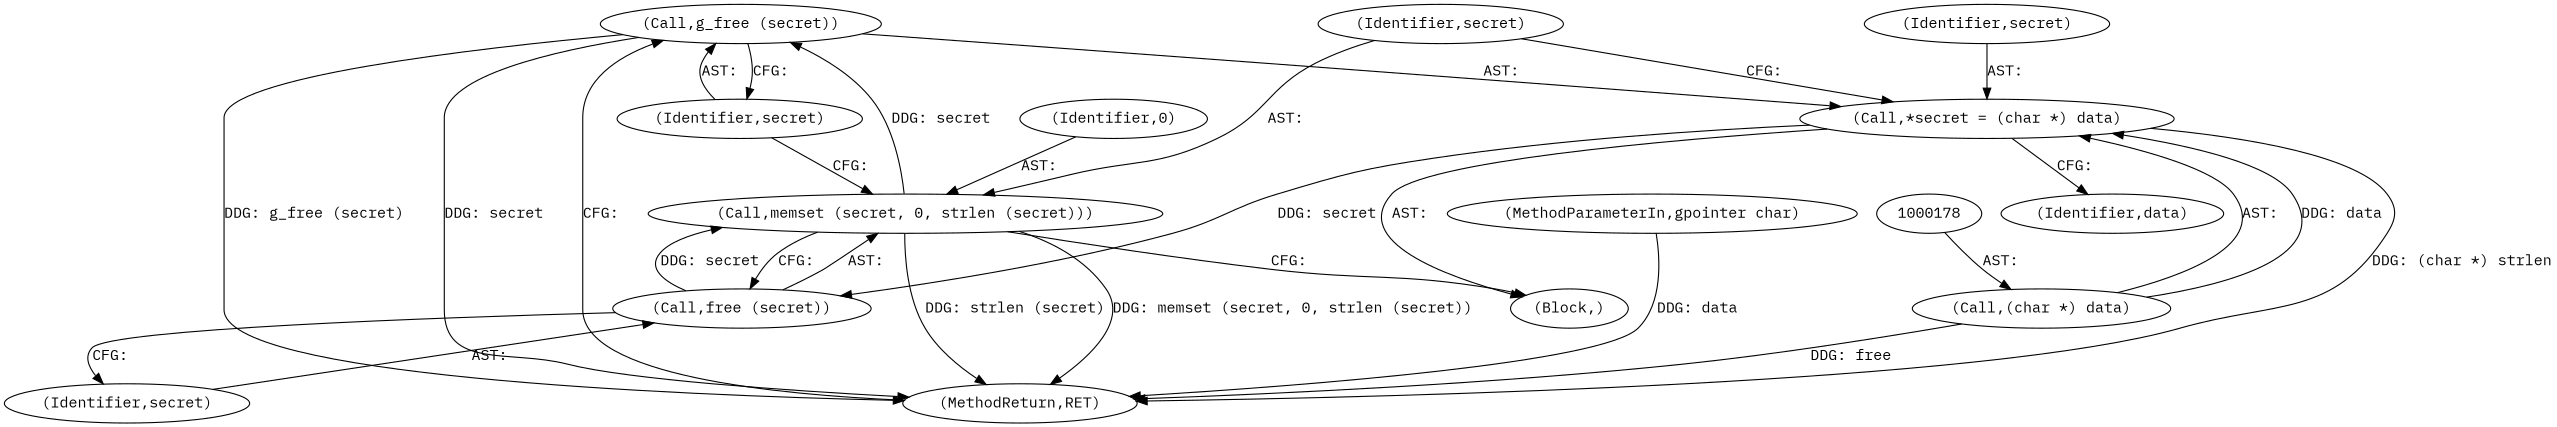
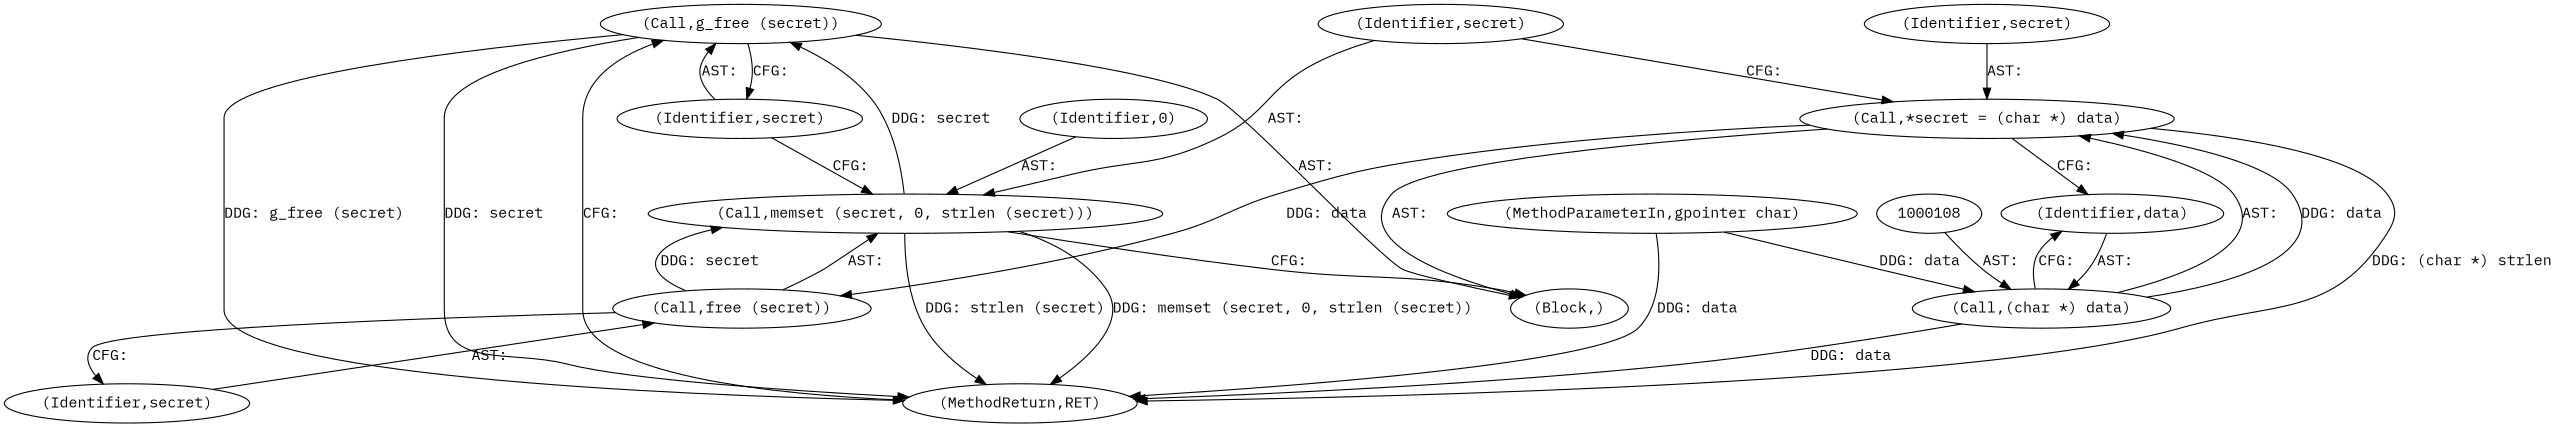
edge "(Call,g_free (secret))" -> "(Call,*secret = (char *) data)": now "(Call,g_free (secret))" -> "(Block,)"
edge "(Call,*secret = (char *) data)" -> "(Call,free (secret))": label "DDG: secret" -> "DDG: data"
node "1000178": label "1000178" -> "1000108"
edge "(Call,memset (secret, 0, strlen (secret)))" -> "(Call,free (secret))": removed, label "CFG:"
edge "(Call,(char *) data)" -> "(Identifier,data)": added, label "CFG:"
edge "(Identifier,data)" -> "(Call,(char *) data)": added, label "AST:"
edge "(MethodParameterIn,gpointer char)" -> "(Call,(char *) data)": added, label "DDG: data"
edge "(Call,(char *) data)" -> "(MethodReturn,RET)": label "DDG: free" -> "DDG: data"
